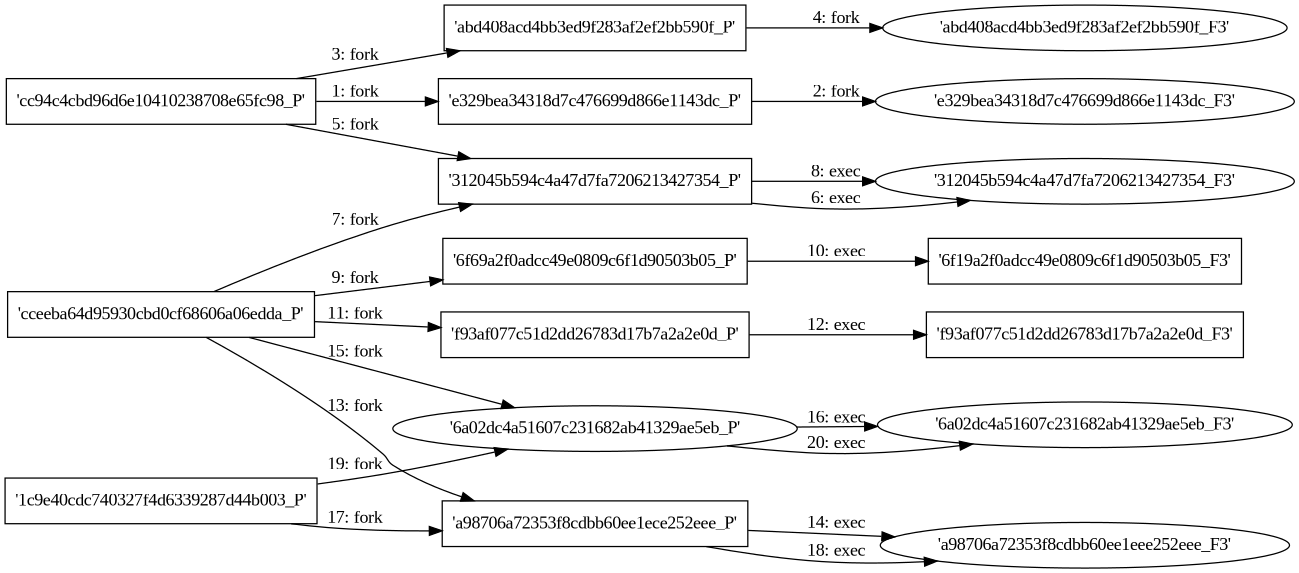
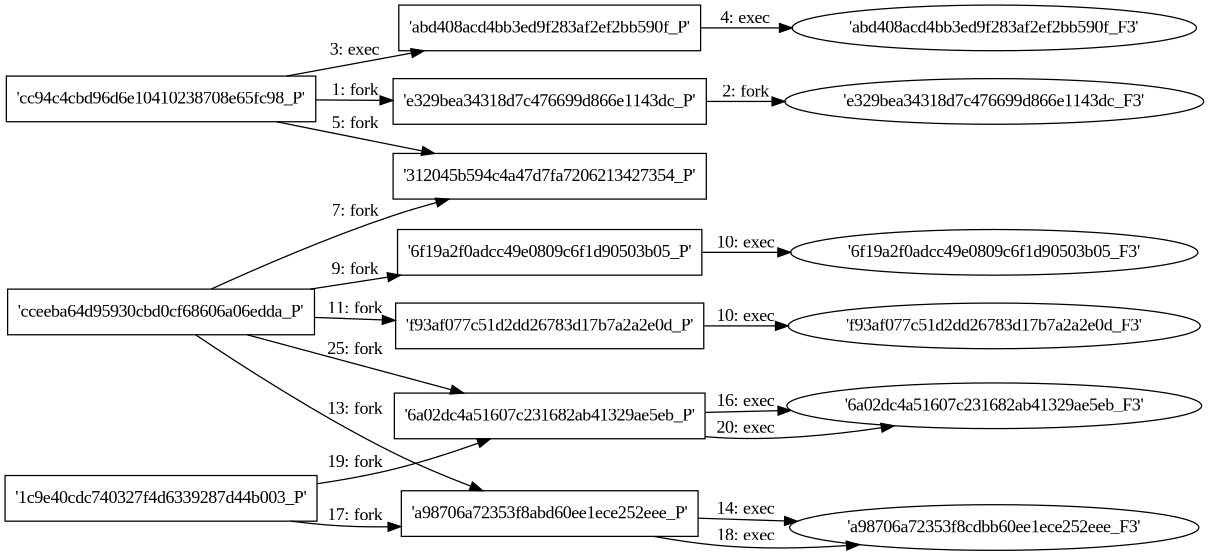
edge "'abd408acd4bb3ed9f283af2ef2bb590f_P'" -> "'abd408acd4bb3ed9f283af2ef2bb590f_F3'": label "4: fork" -> "4: exec"
edge "'cc94c4cbd96d6e10410238708e65fc98_P'" -> "'abd408acd4bb3ed9f283af2ef2bb590f_P'": label "3: fork" -> "3: exec"
node "'312045b594c4a47d7fa7206213427354_F3'": removed
node "'6f69a2f0adcc49e0809c6f1d90503b05_P'": label "'6f69a2f0adcc49e0809c6f1d90503b05_P'" -> "'6f19a2f0adcc49e0809c6f1d90503b05_P'"
node "'6f19a2f0adcc49e0809c6f1d90503b05_F3'": shape box -> ellipse
edge "'f93af077c51d2dd26783d17b7a2a2e0d_P'" -> "'f93af077c51d2dd26783d17b7a2a2e0d_F3'": label "12: exec" -> "10: exec"
node "'f93af077c51d2dd26783d17b7a2a2e0d_F3'": shape box -> ellipse
edge "'cceeba64d95930cbd0cf68606a06edda_P'" -> "'6a02dc4a51607c231682ab41329ae5eb_P'": label "15: fork" -> "25: fork"
node "'6a02dc4a51607c231682ab41329ae5eb_P'": shape ellipse -> box
node "'a98706a72353f8cdbb60ee1ece252eee_P'": label "'a98706a72353f8cdbb60ee1ece252eee_P'" -> "'a98706a72353f8abd60ee1ece252eee_P'"
node "'a98706a72353f8cdbb60ee1eee252eee_F3'": label "'a98706a72353f8cdbb60ee1eee252eee_F3'" -> "'a98706a72353f8cdbb60ee1ece252eee_F3'"
